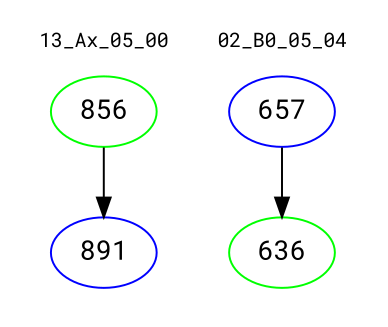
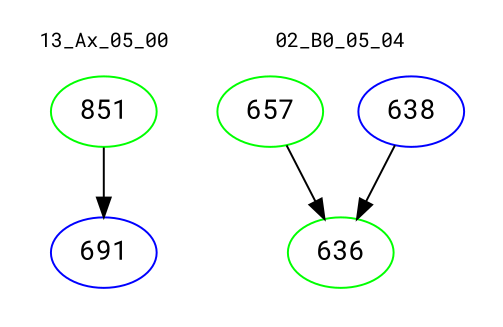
node "856": label "856" -> "851"
node "657": color blue -> green
node "638": added
node "891": label "891" -> "691"
